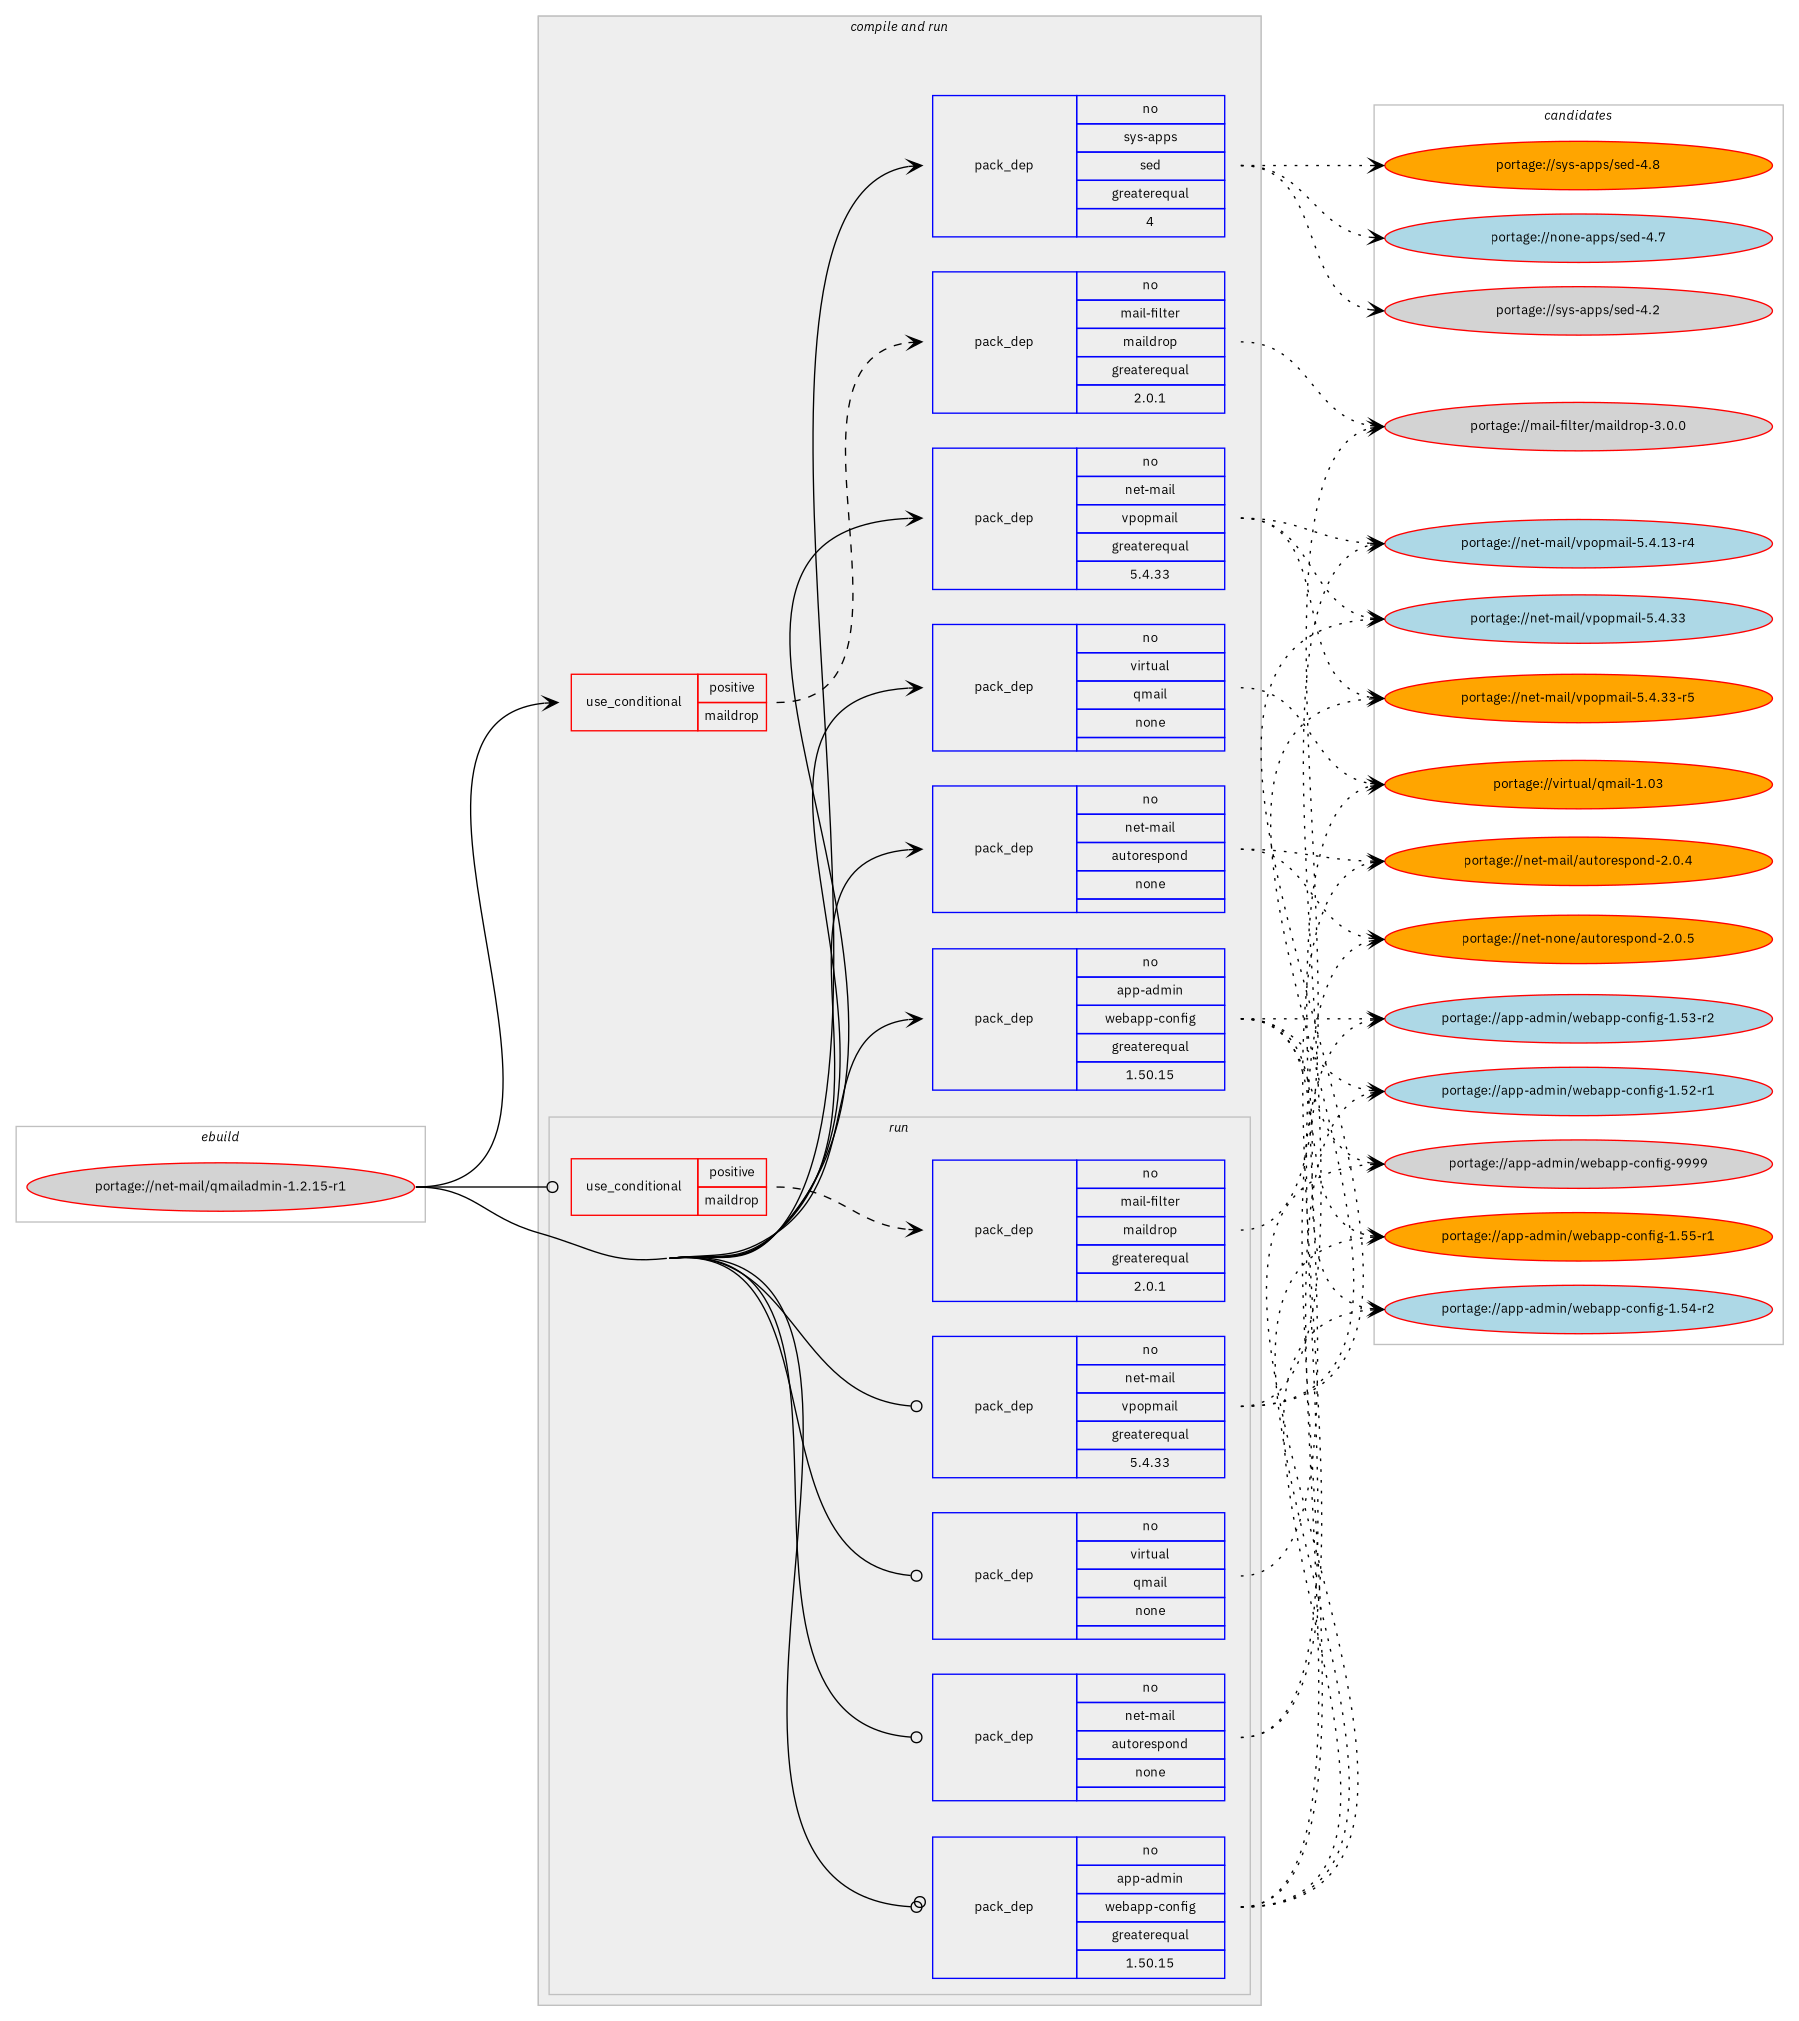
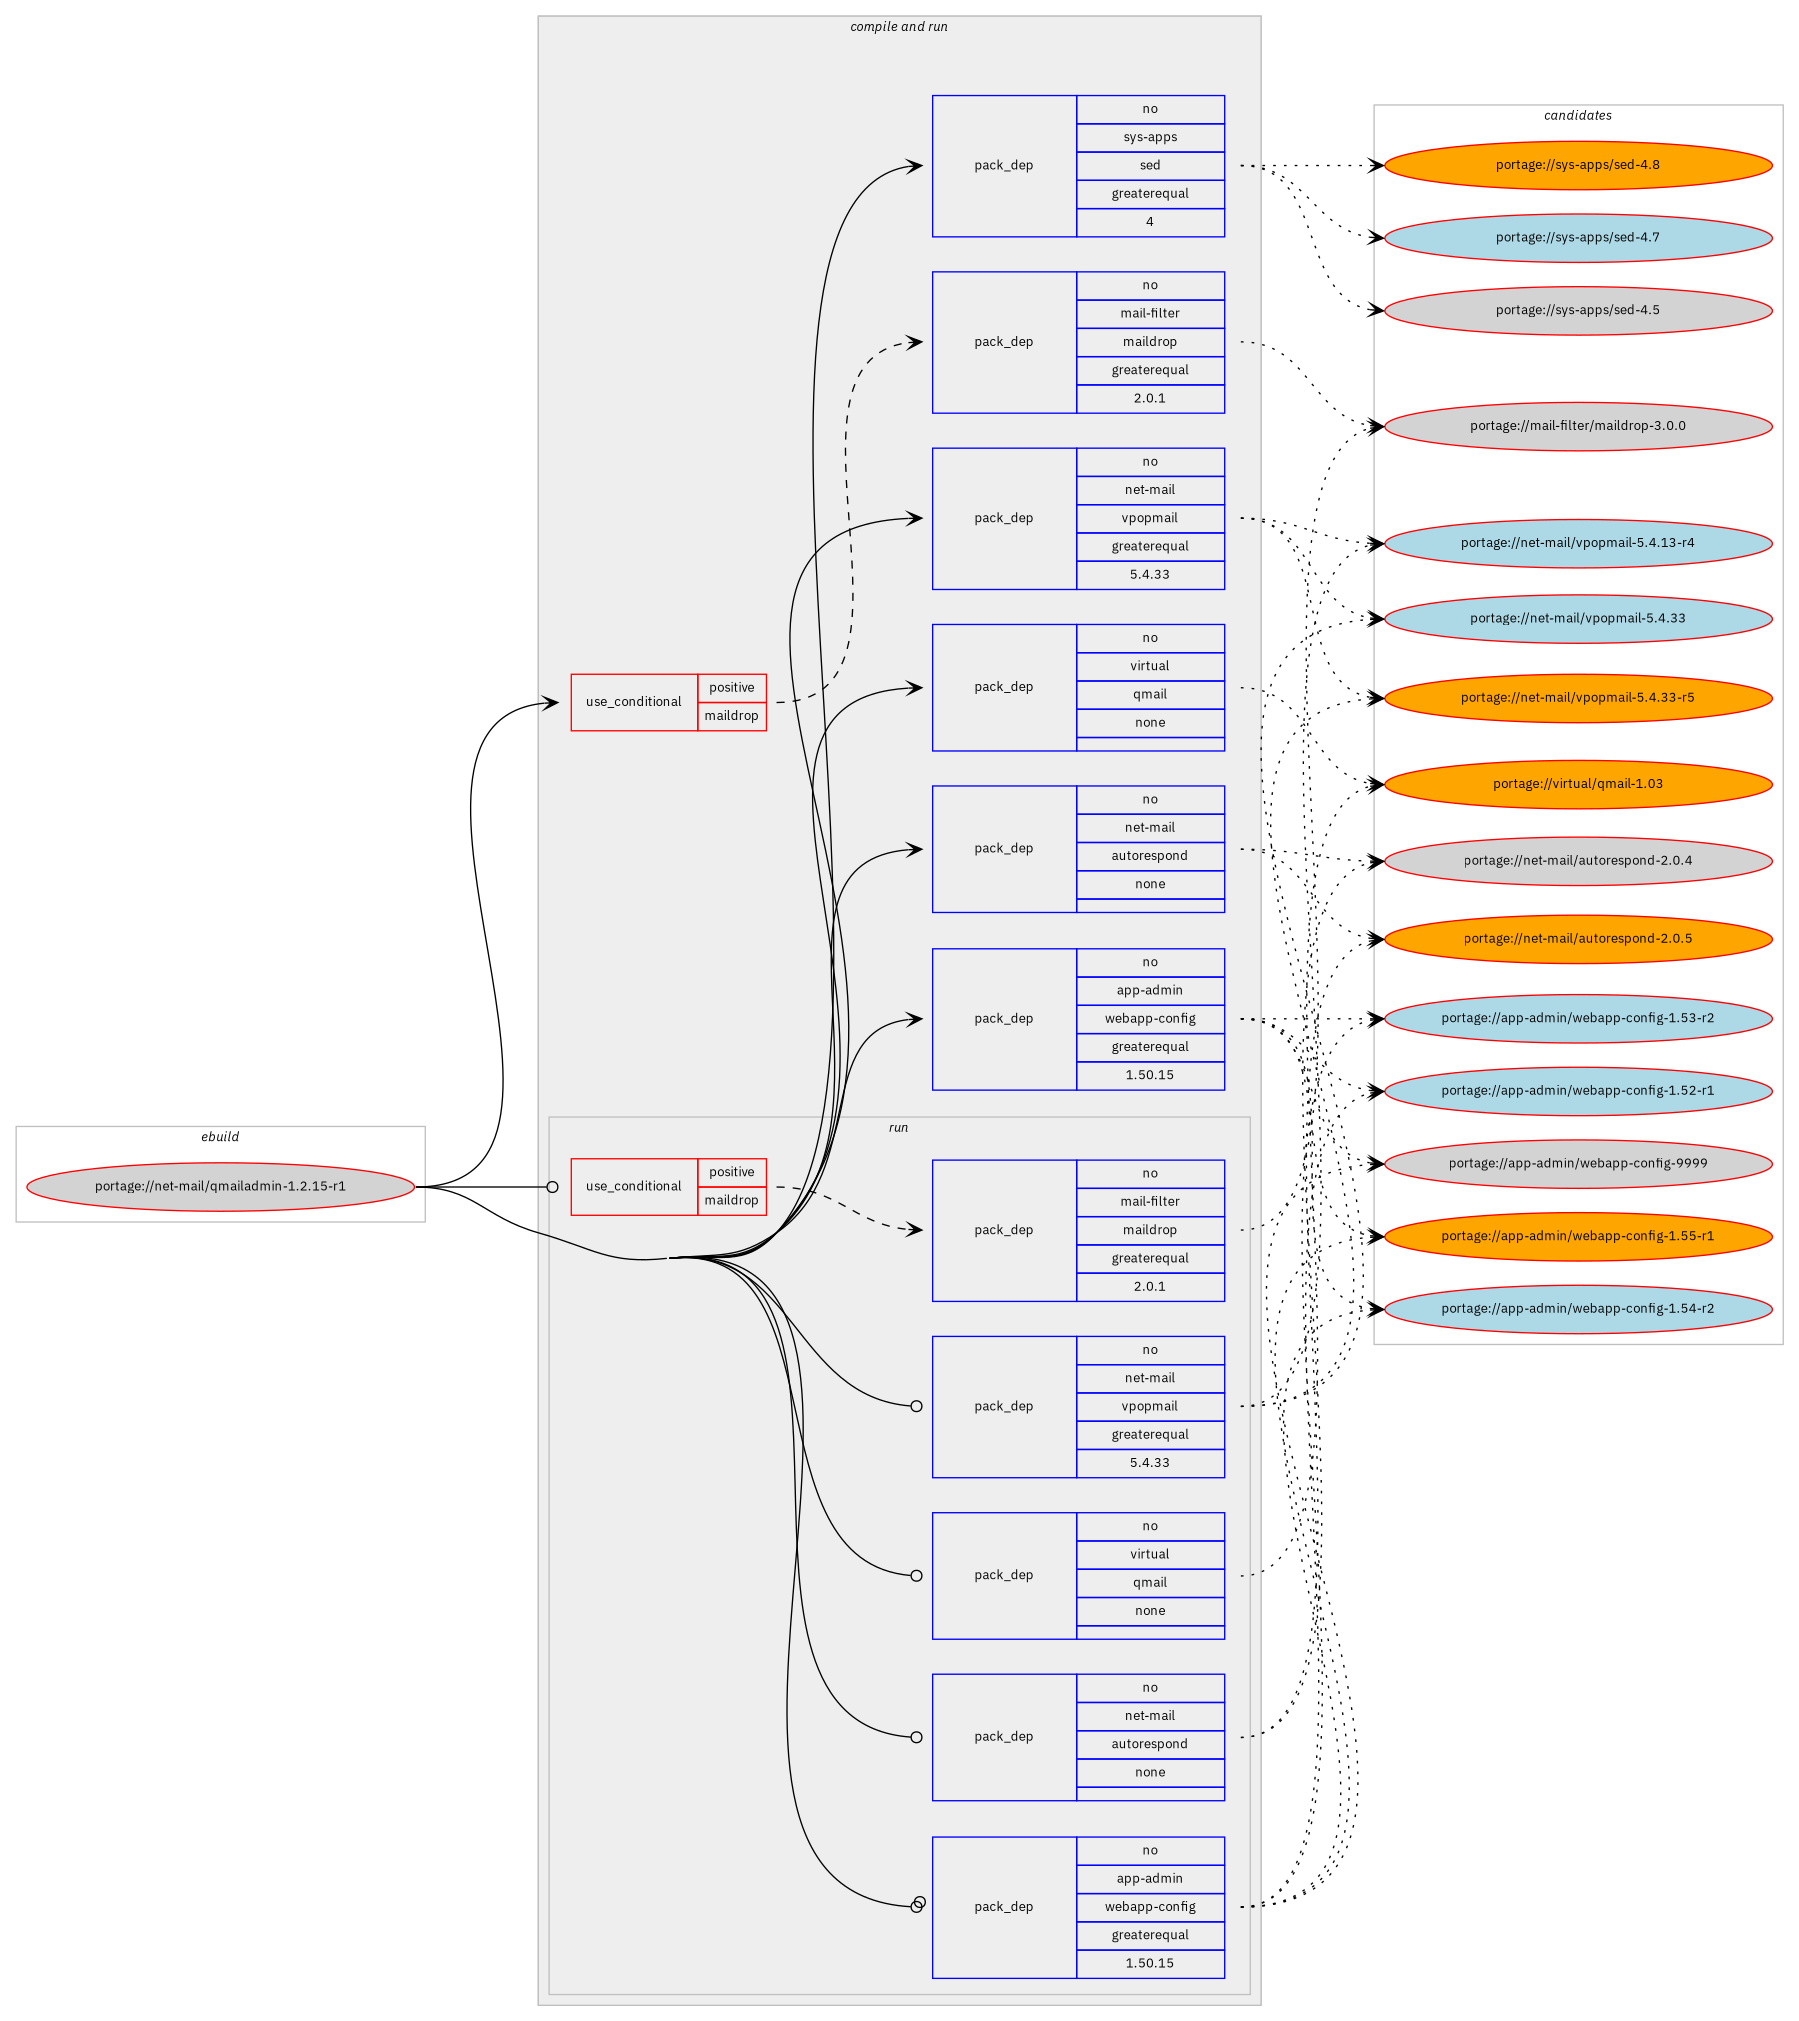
node "portage://none-apps/sed-4.7": label "portage://none-apps/sed-4.7" -> "portage://sys-apps/sed-4.7"
node "portage://sys-apps/sed-4.2": label "portage://sys-apps/sed-4.2" -> "portage://sys-apps/sed-4.5"
node "portage://net-mail/autorespond-2.0.4": fillcolor orange -> lightgrey
node "portage://net-none/autorespond-2.0.5": label "portage://net-none/autorespond-2.0.5" -> "portage://net-mail/autorespond-2.0.5"
